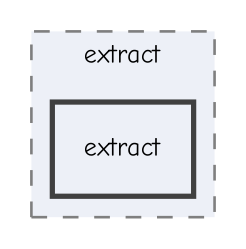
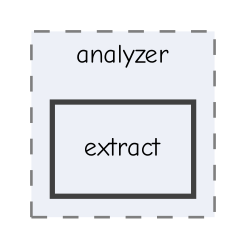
cluster "extract": label "extract" -> "analyzer"
